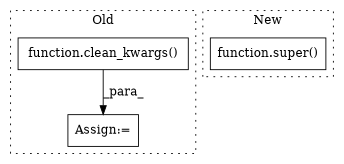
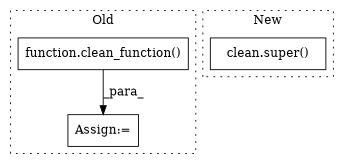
node "function.clean_kwargs()": label "function.clean_kwargs()" -> "function.clean_function()"
node "function.super()": label "function.super()" -> "clean.super()"
